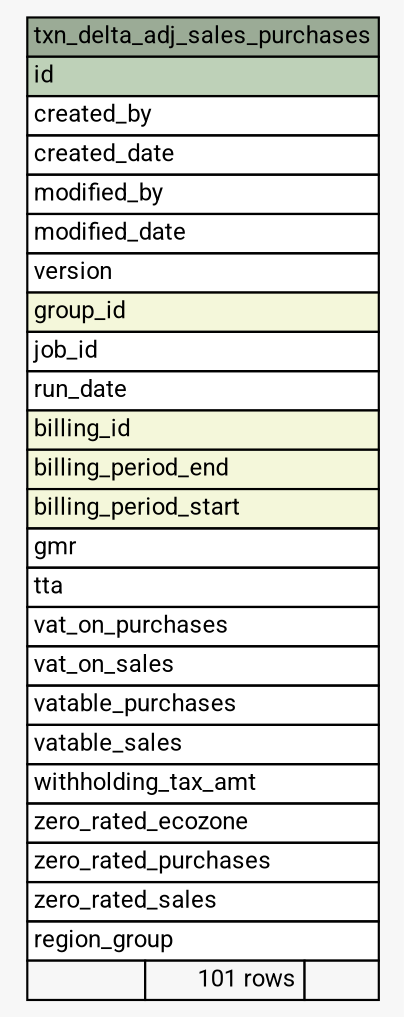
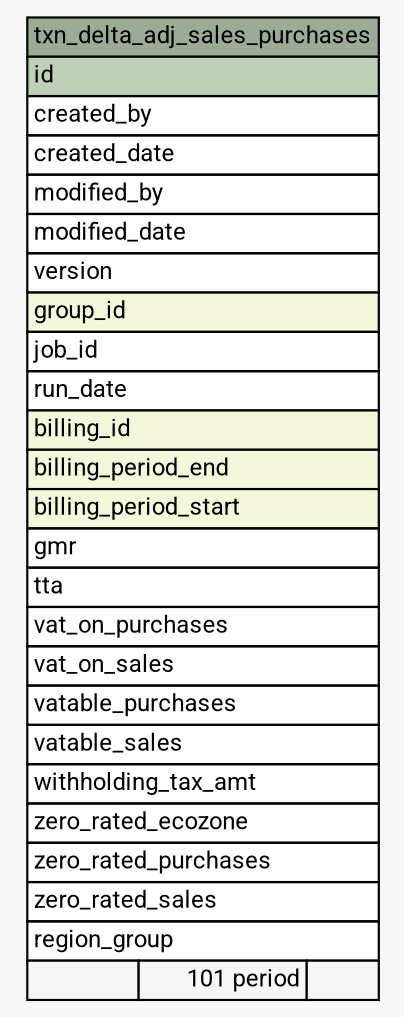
node "txn_delta_adj_sales_purchases": text "101 rows" -> "101 period"
